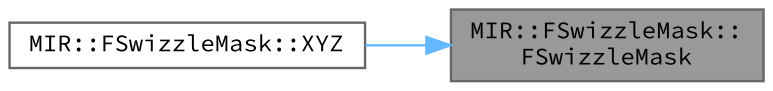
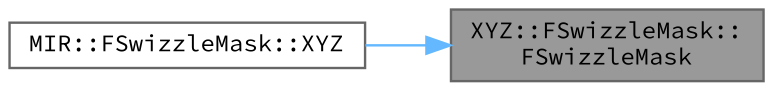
node "MIR::FSwizzleMask:: FSwizzleMask": label "MIR::FSwizzleMask:: FSwizzleMask" -> "XYZ::FSwizzleMask:: FSwizzleMask"
